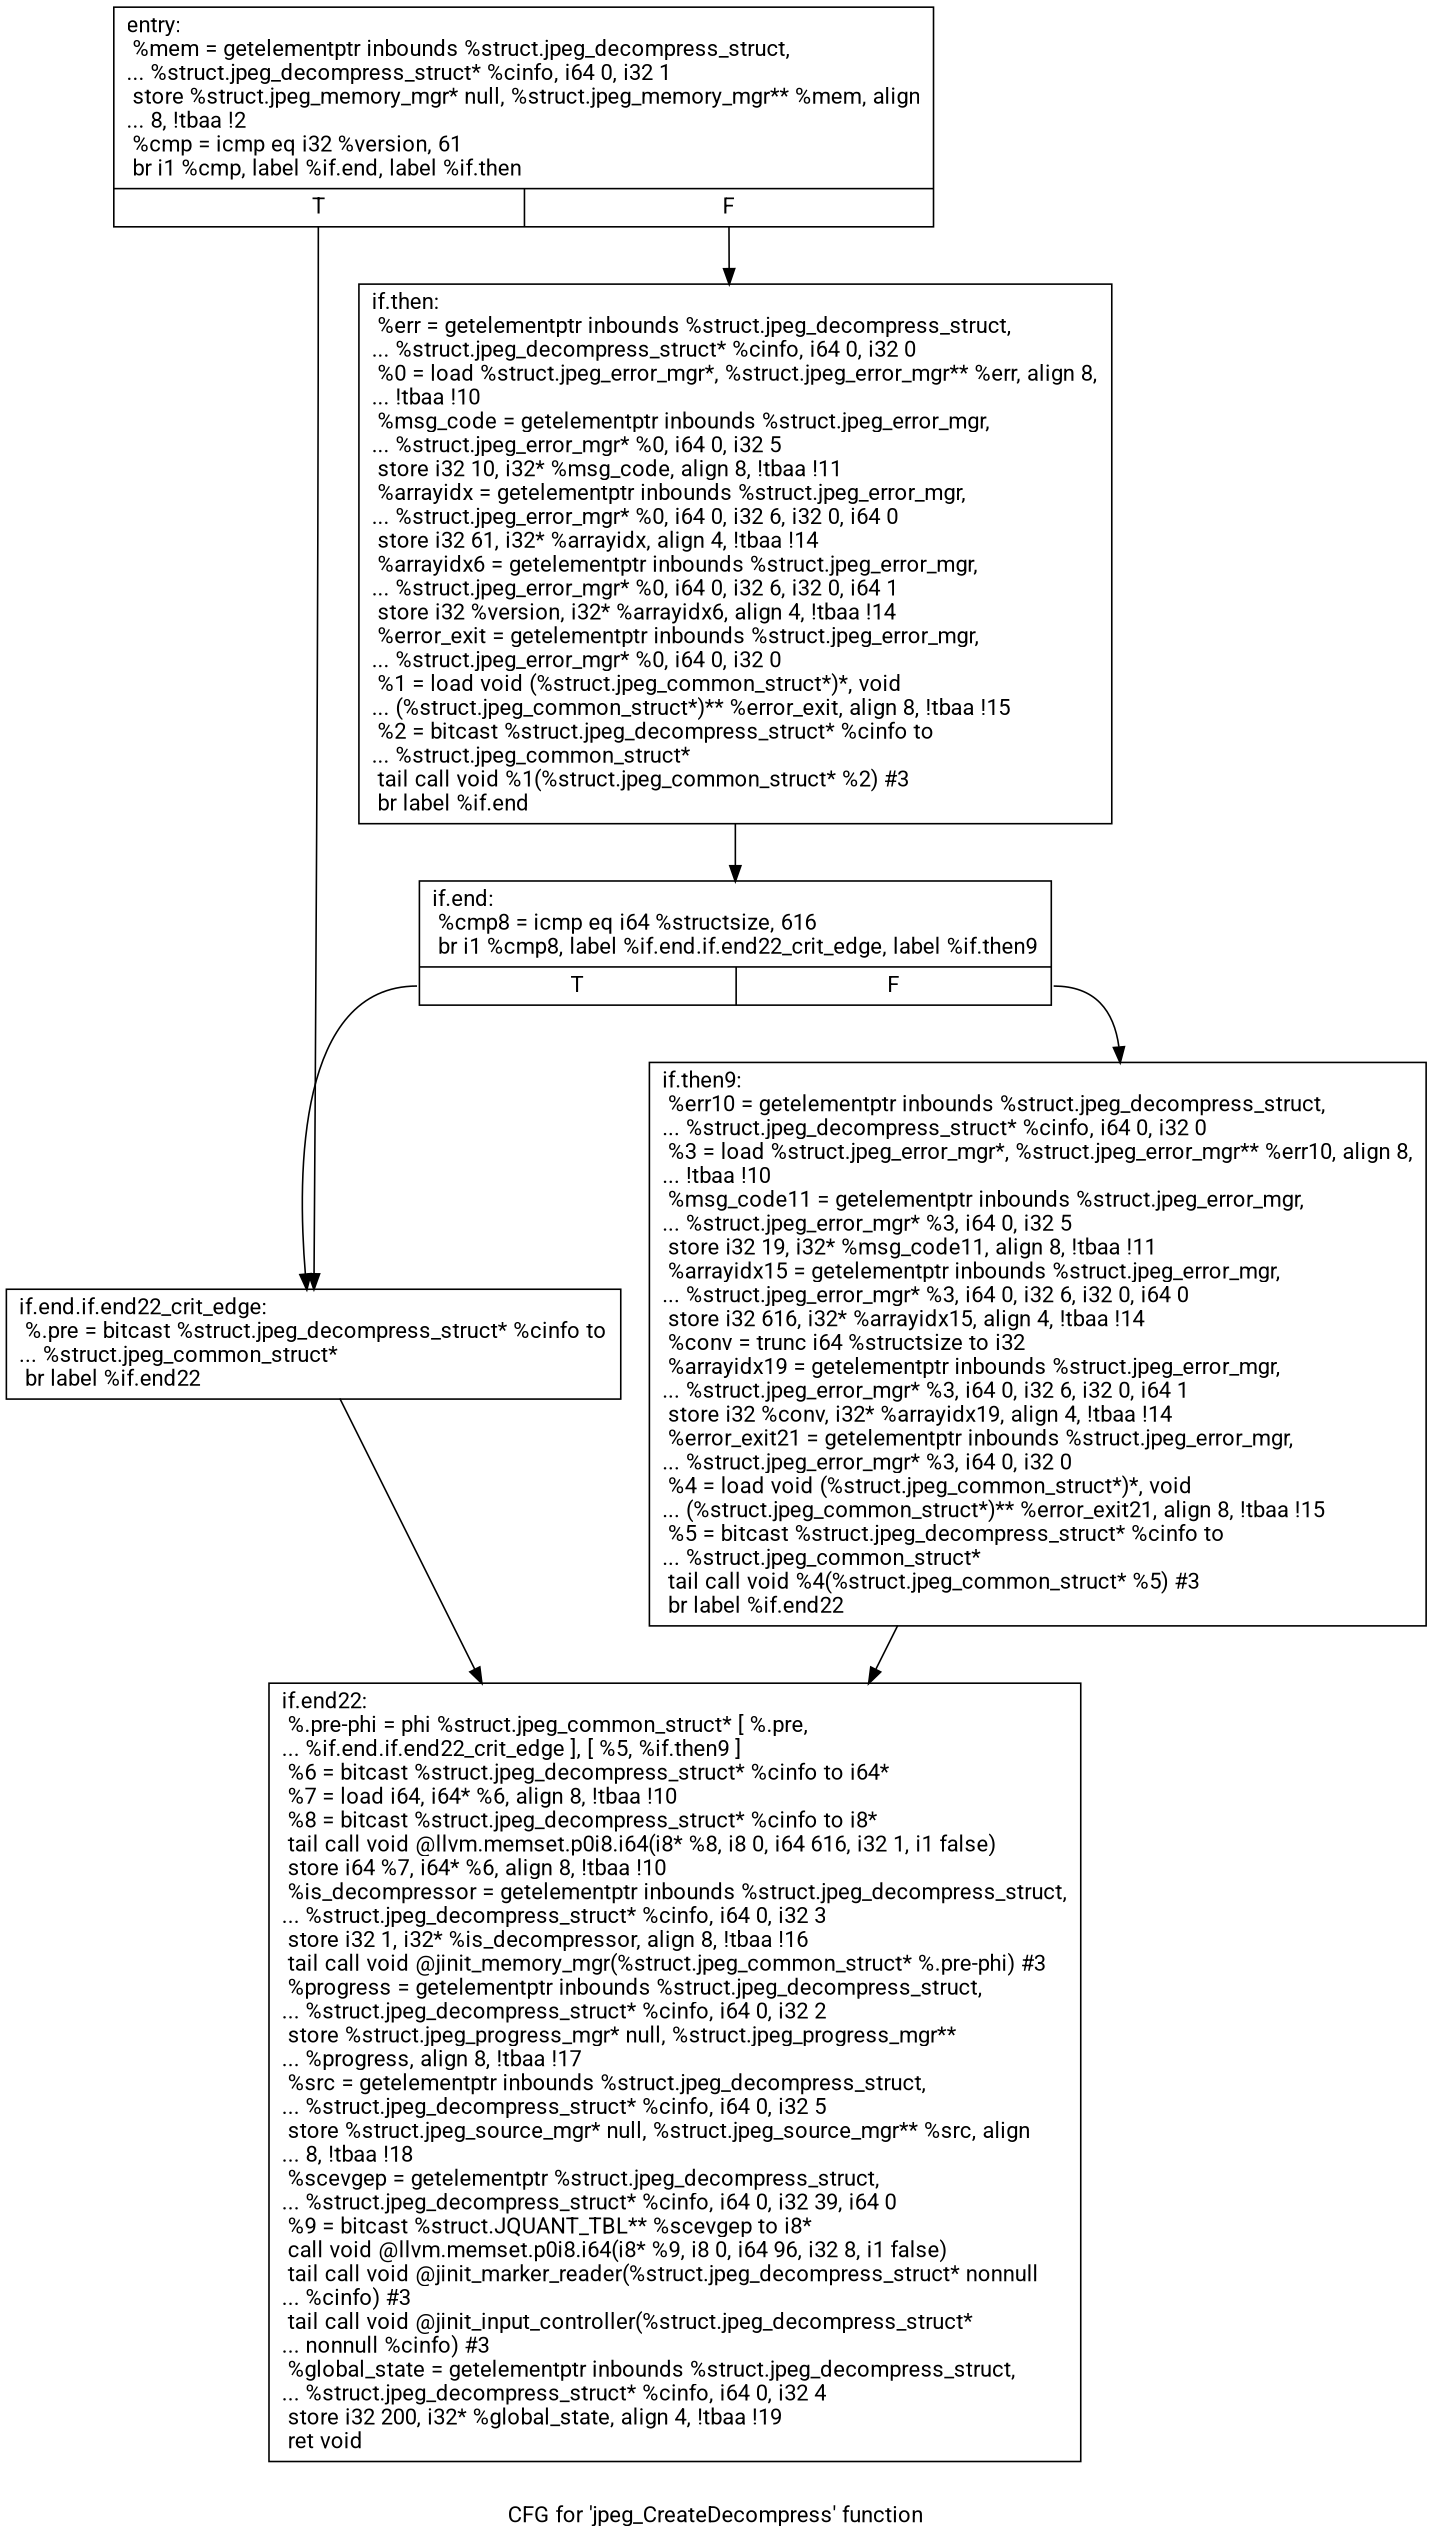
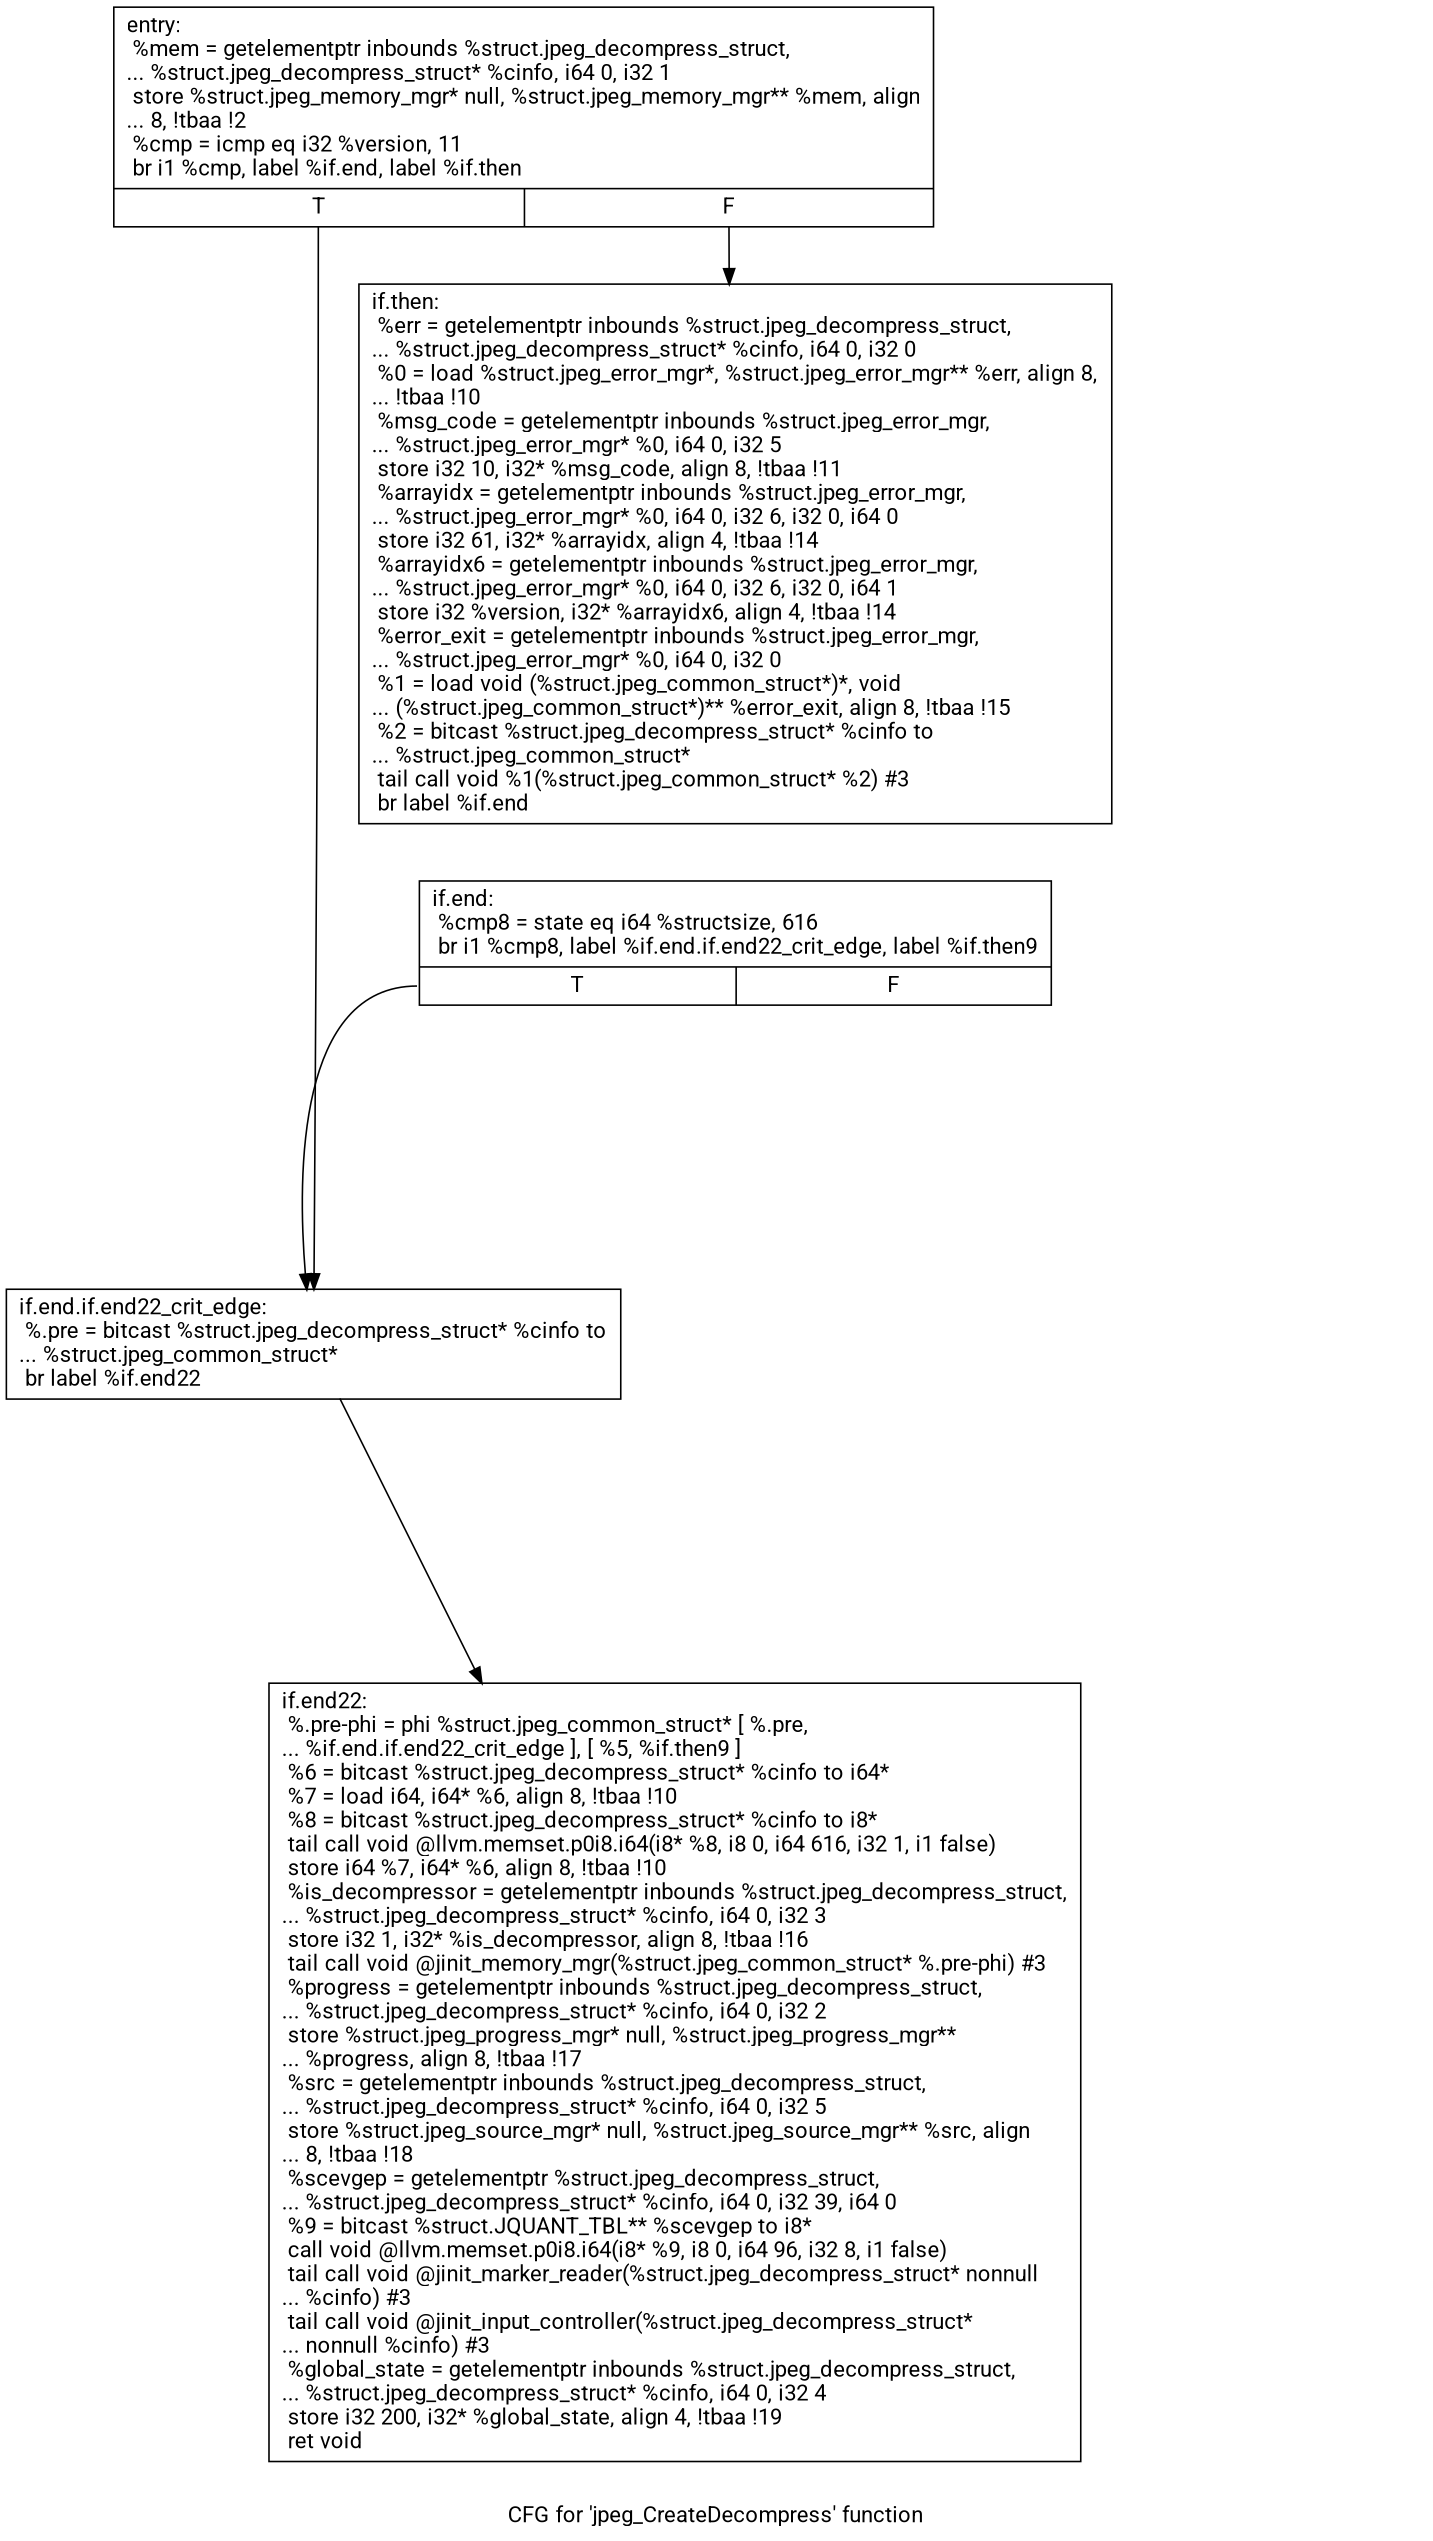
node "entry:": text "%cmp = icmp eq i32 %version, 61" -> "%cmp = icmp eq i32 %version, 11"
edge "if.then:" -> "if.end:": removed
node "if.end:": text "%cmp8 = icmp eq i64 %structsize, 616" -> "%cmp8 = state eq i64 %structsize, 616"
node "if.then9:": removed
